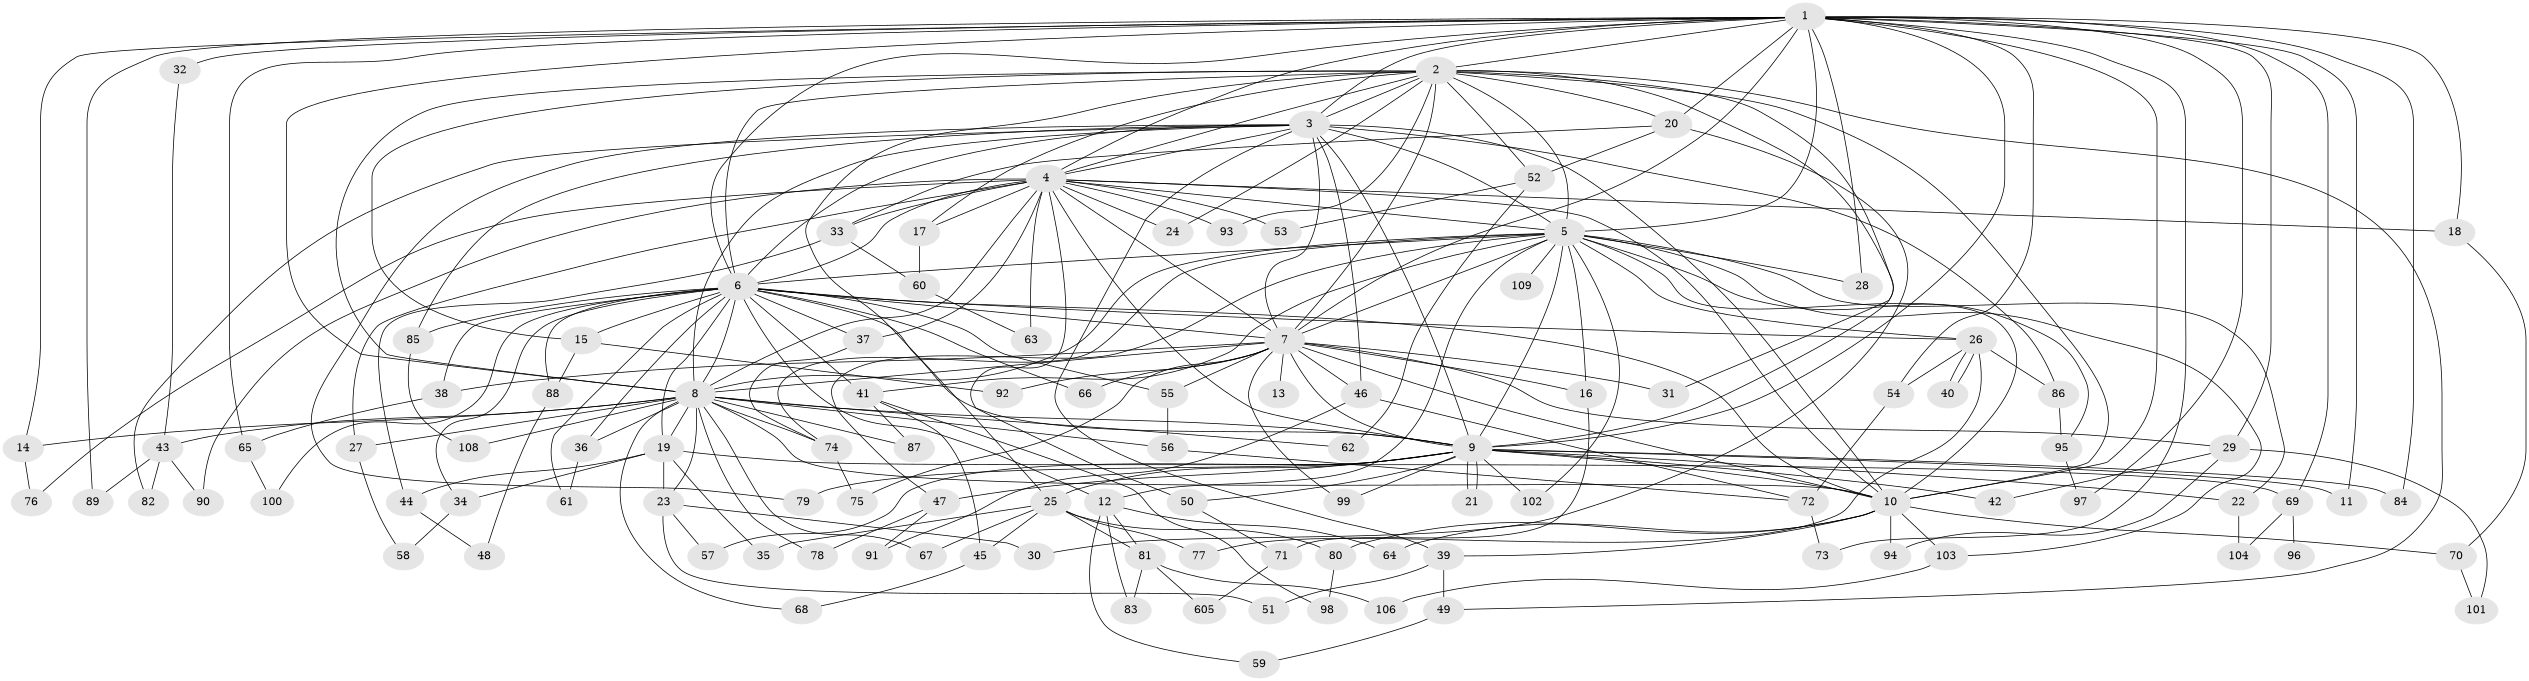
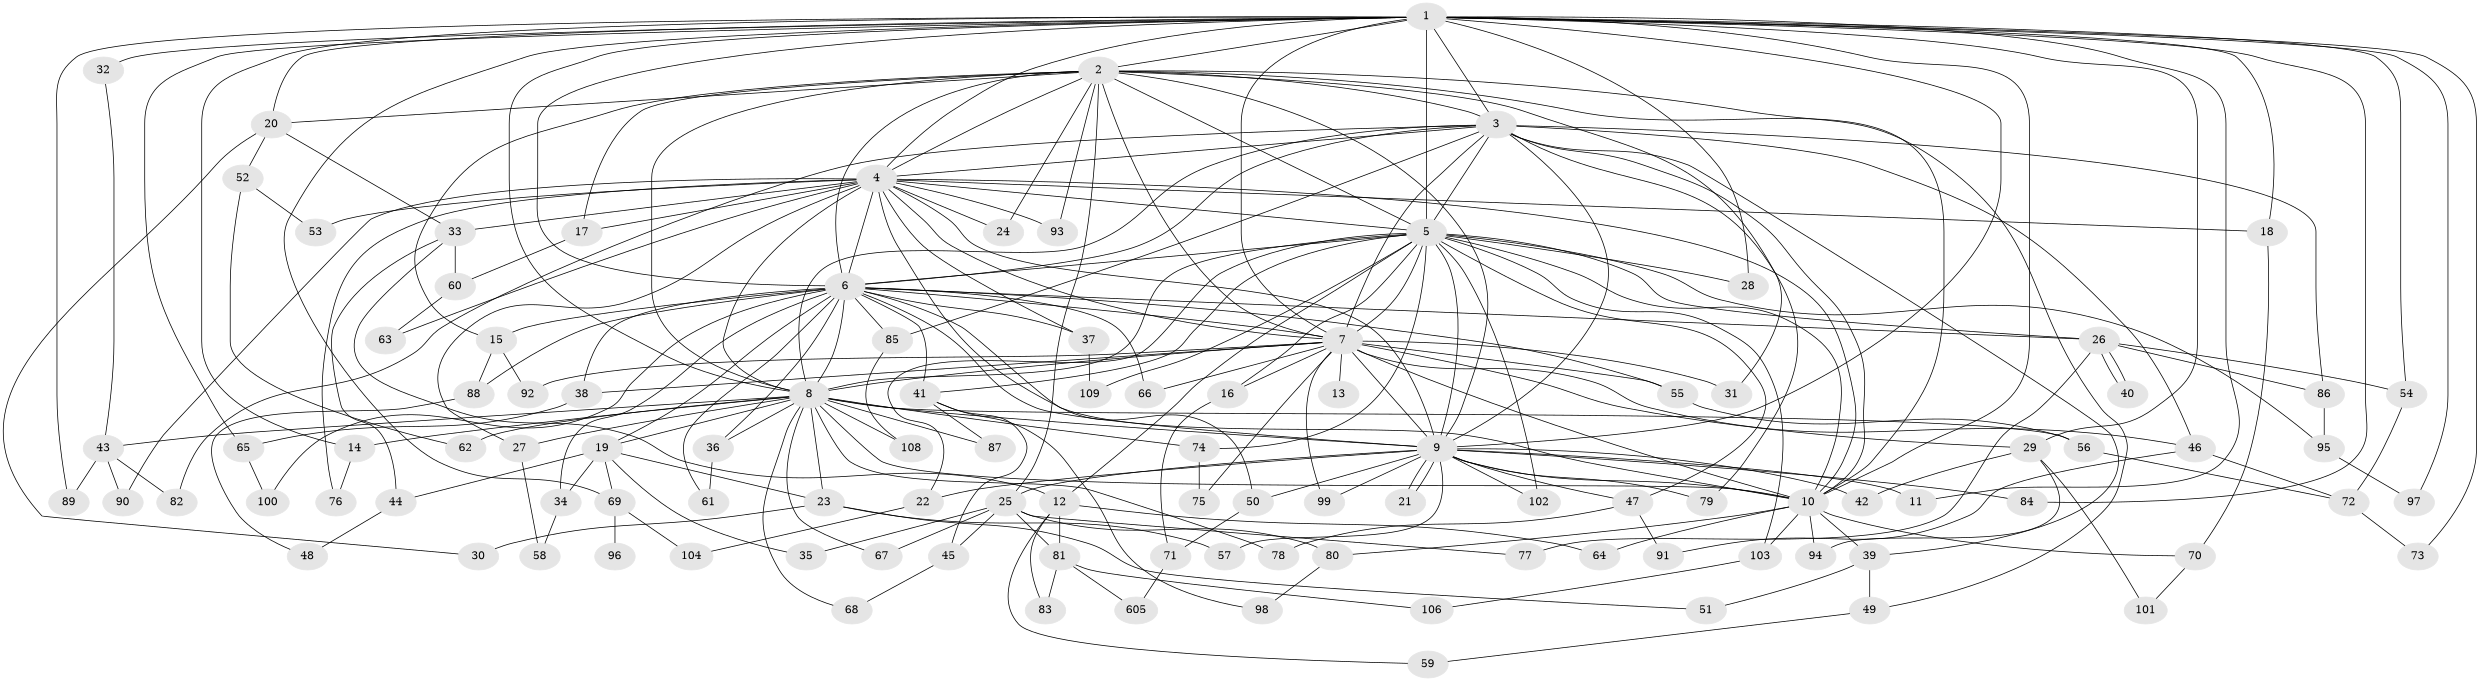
edge "2" -- "52": removed
edge "37" -- "74": now "37" -- "109"
edge "6" -- "12": now "33" -- "12"
